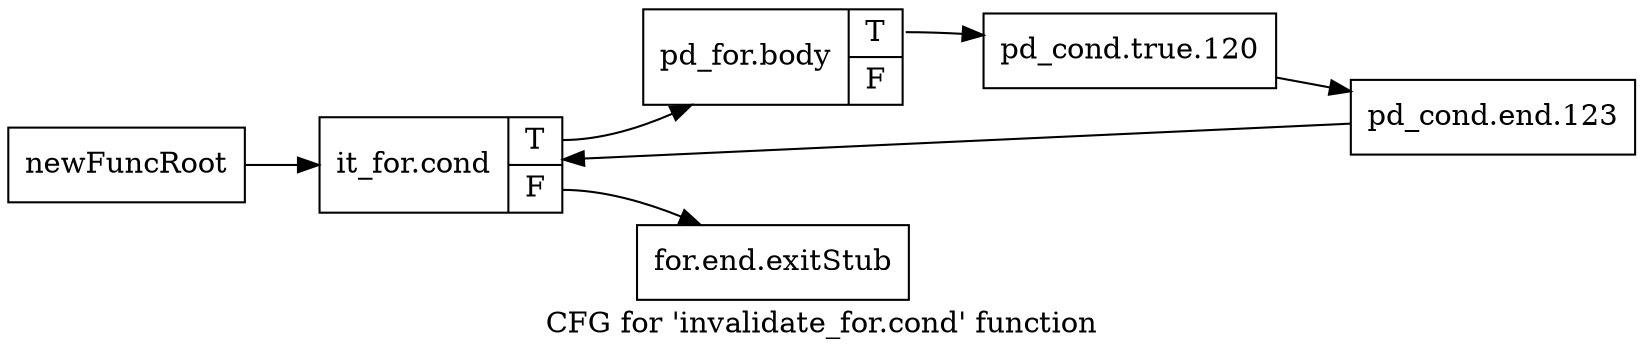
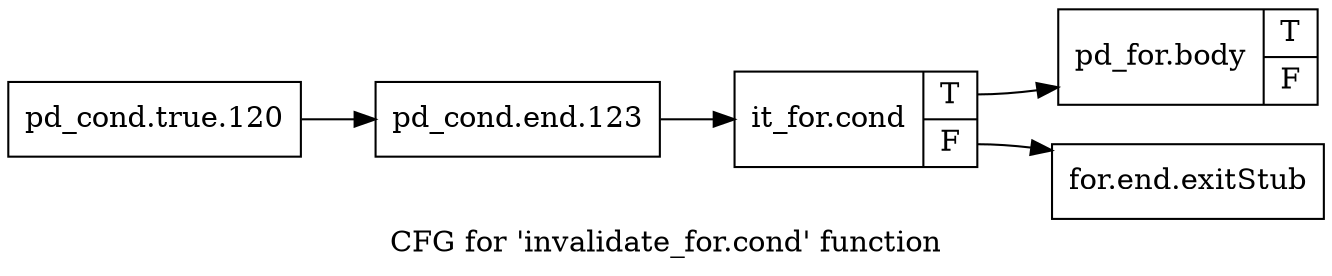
edge "pd_for.body" -> "pd_cond.true.120": removed
node "newFuncRoot": removed
